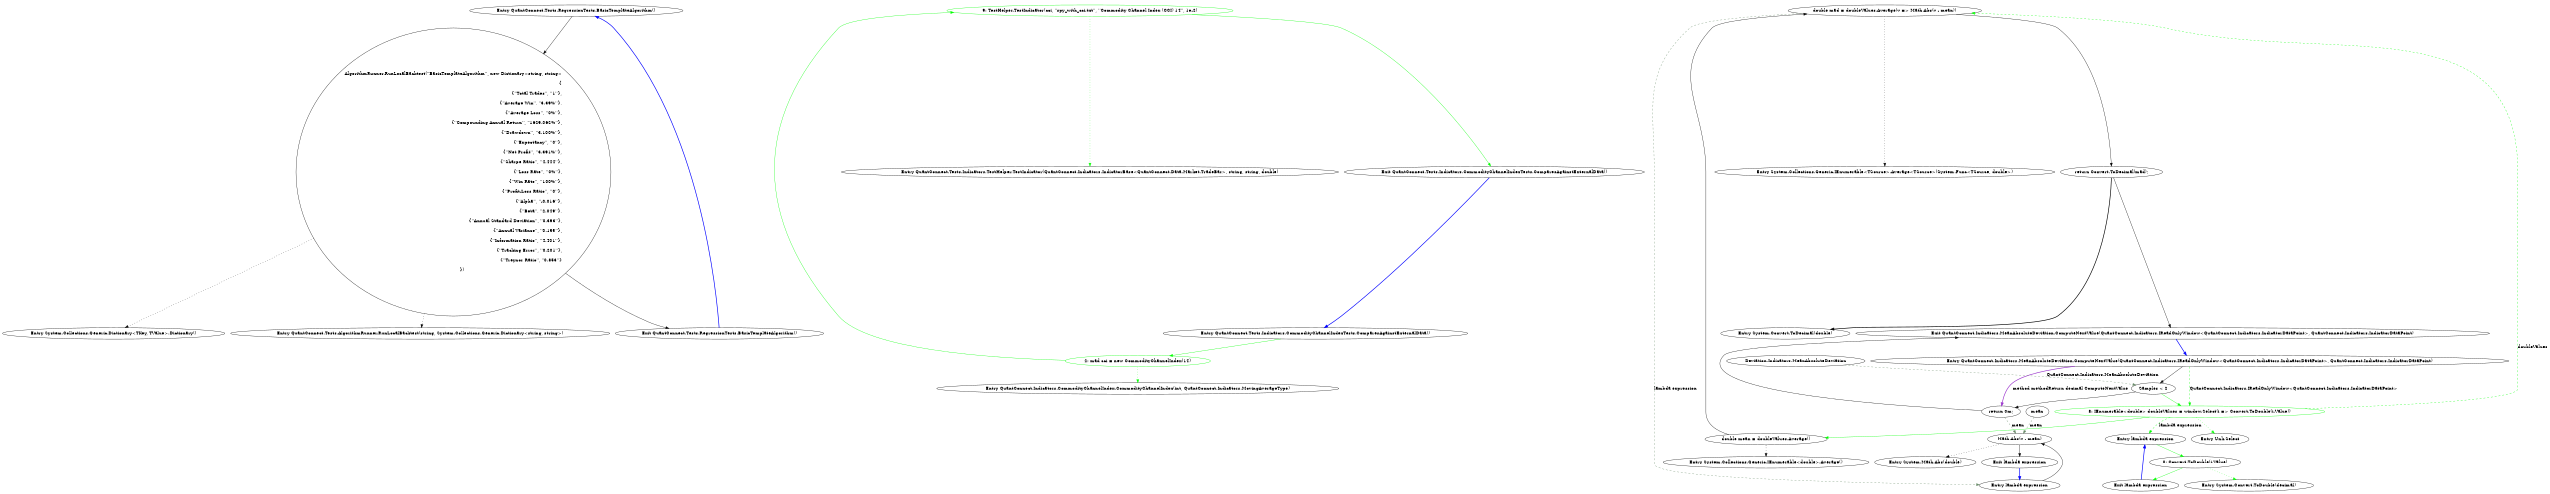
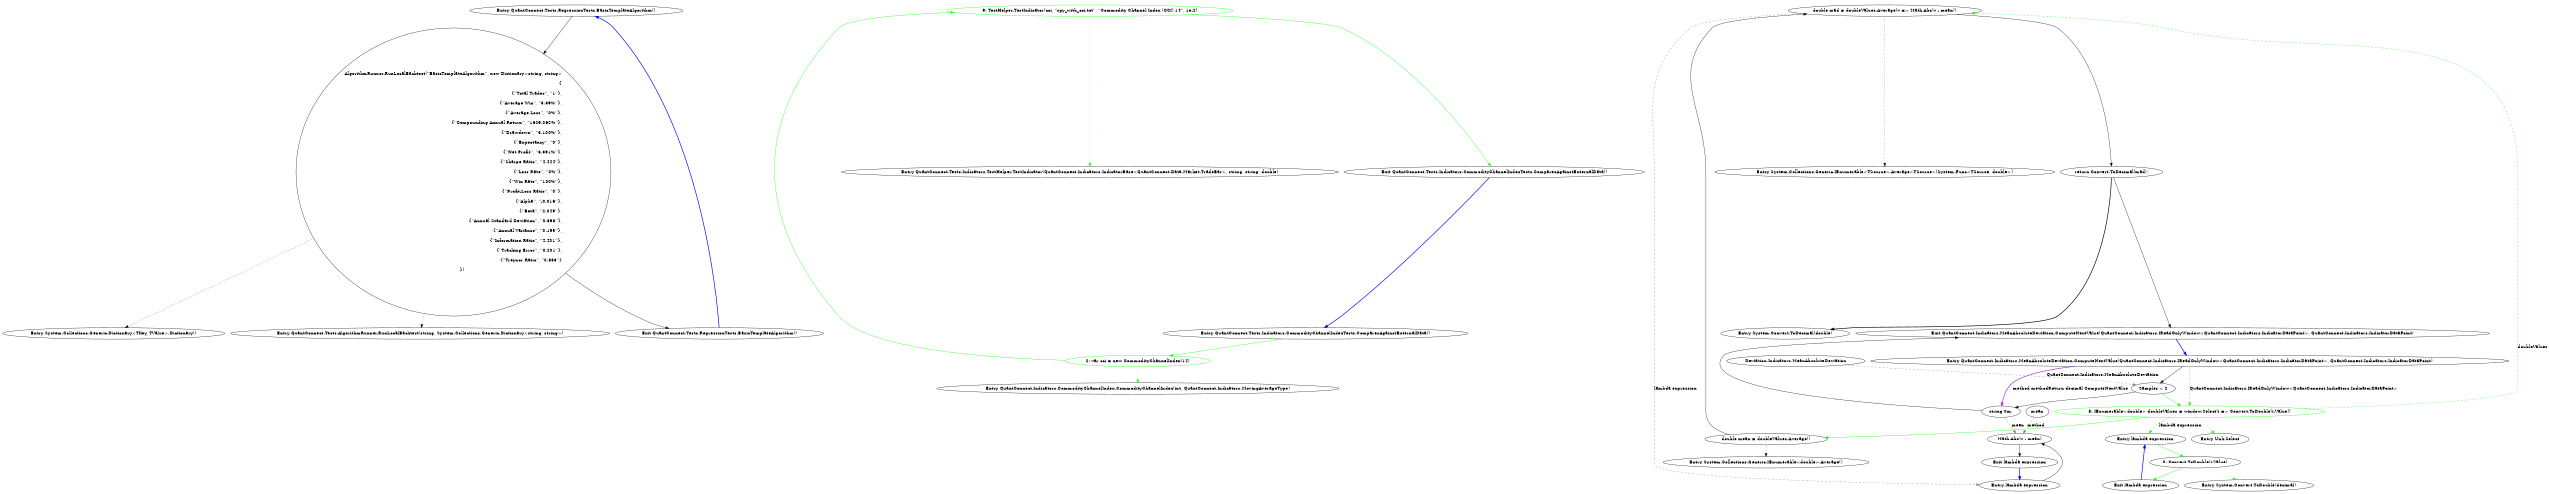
node "2: mad cci = new CommodityChannelIndex(14)": label "2: mad cci = new CommodityChannelIndex(14)" -> "2: var cci = new CommodityChannelIndex(14)"
node "return 0m;": label "return 0m;" -> "string 0m;"
edge "mean" -> "Math.Abs(v - mean)": label "mean" -> "method"
node "Entry System.Math.Abs(double)": removed
